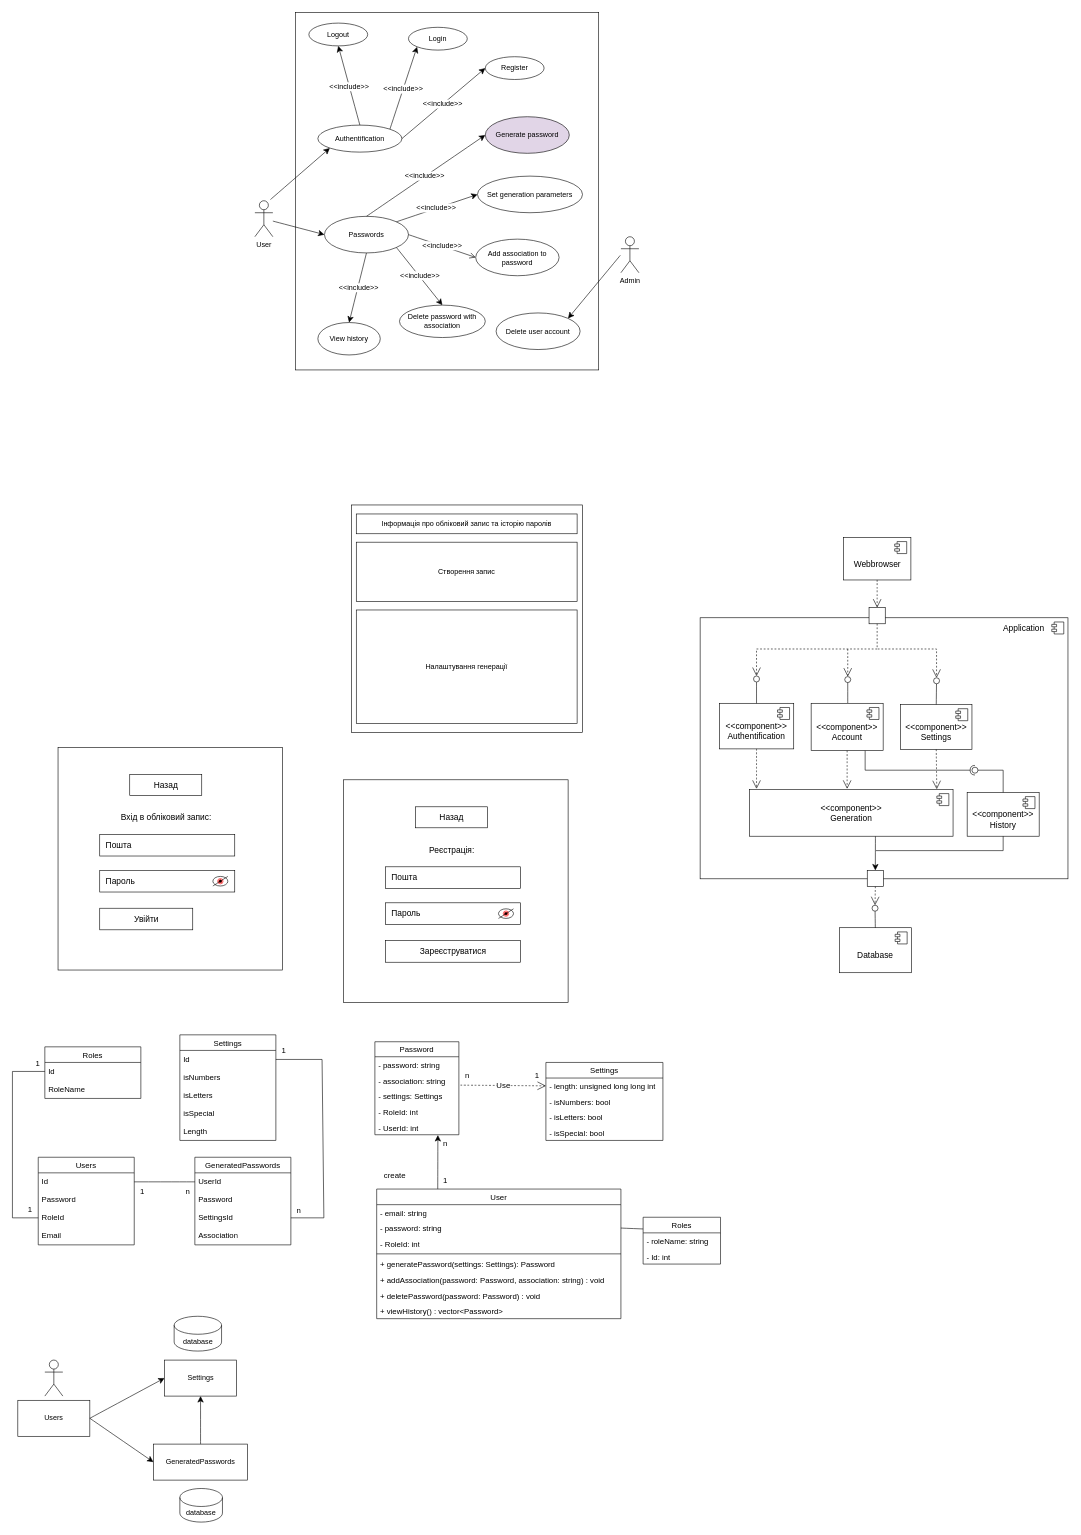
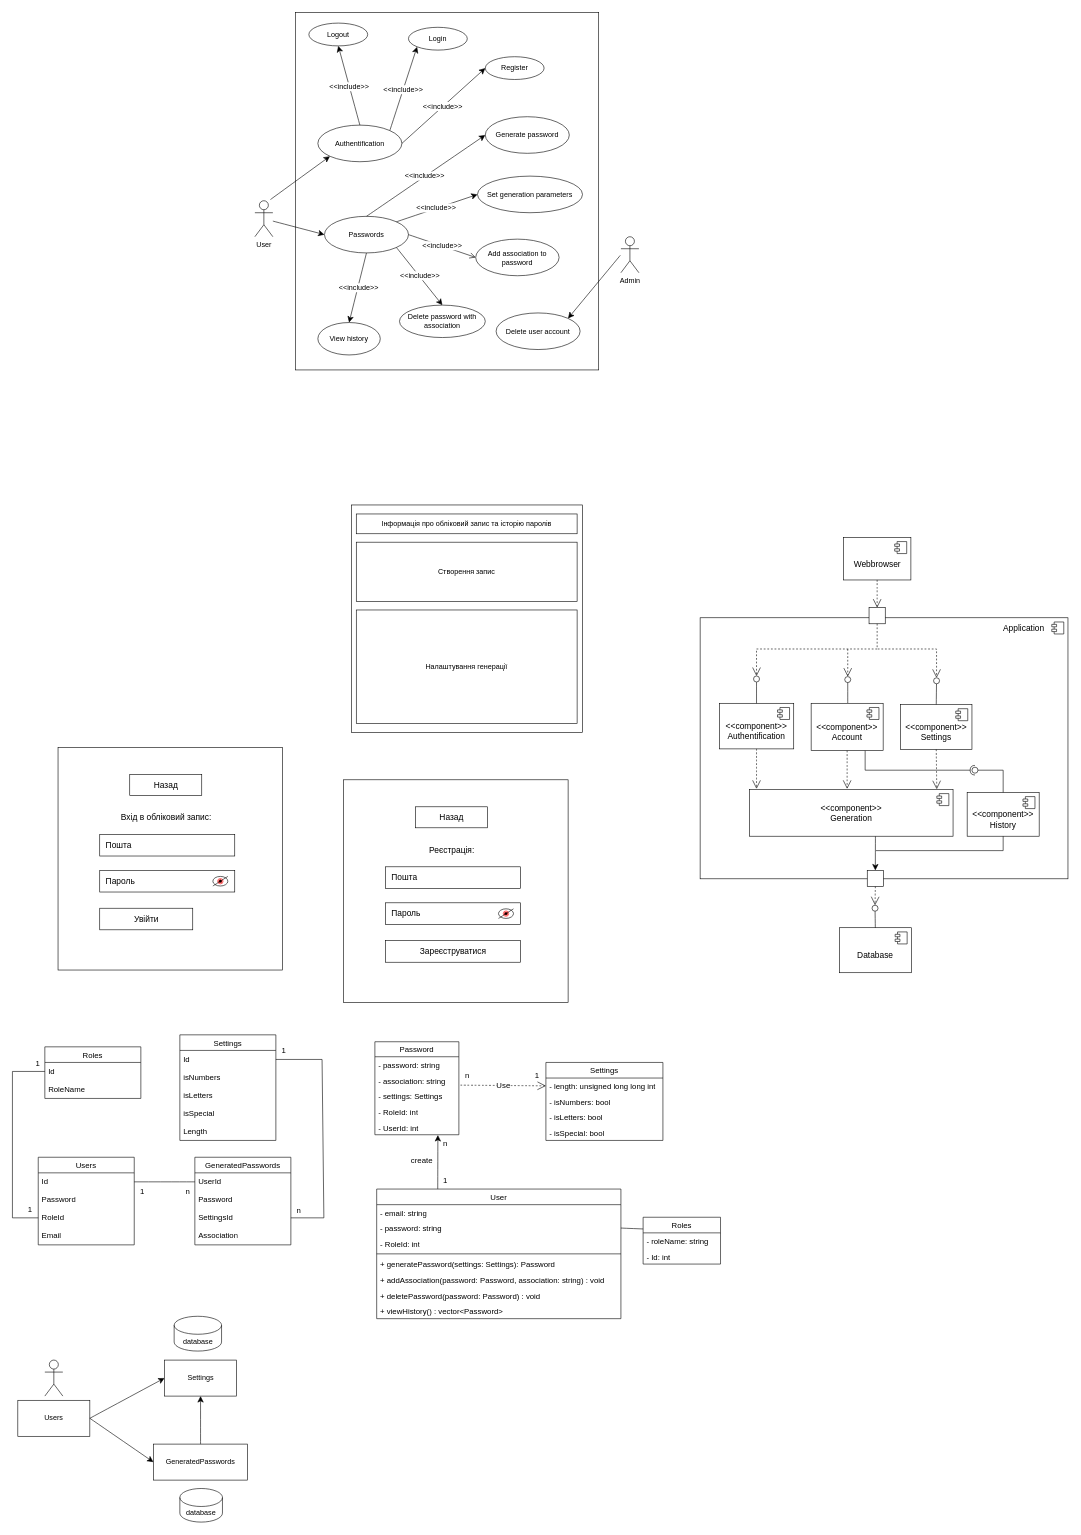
node "Generate password": fillcolor #e1d5e7 -> #ffffff
node "Authentification": size 84x27 -> 84x37
node "create": moved (394, 1175) -> (421, 1160)
